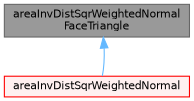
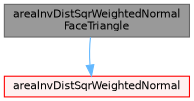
edge "areaInvDistSqrWeightedNormal" -> "areaInvDistSqrWeightedNormal FaceTriangle": reversed
